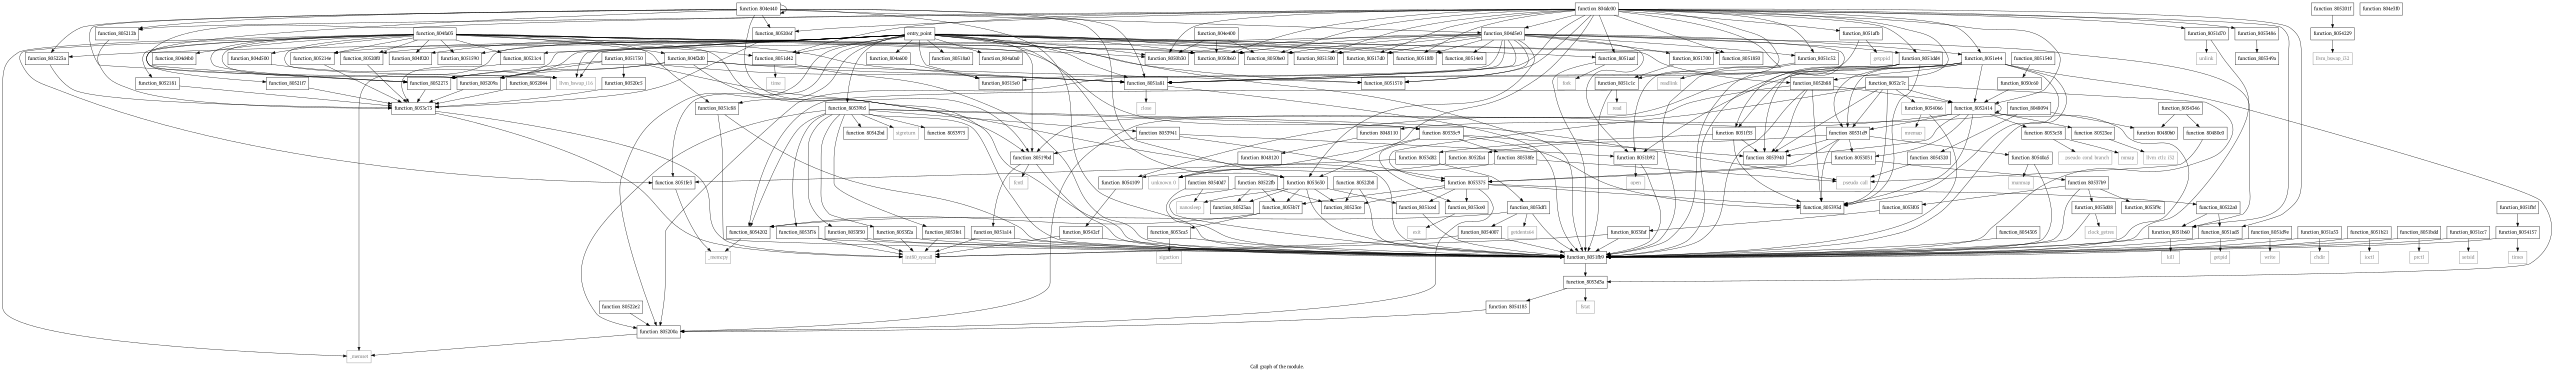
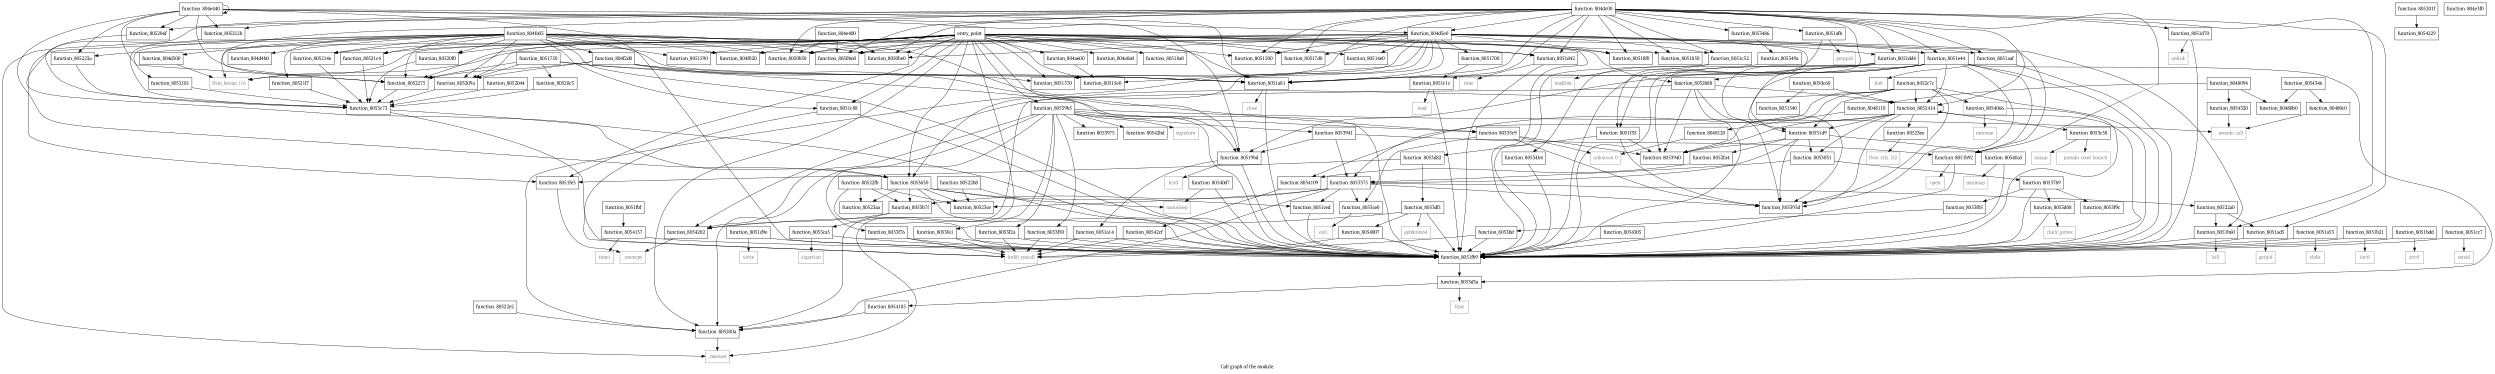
node "llvm_bswap_i32": removed
edge "function_8051540" -> "function_8050c60": reversed
node "fork": color gray50 -> black
node "function_80538fe": removed
node "function_80534b4": added
